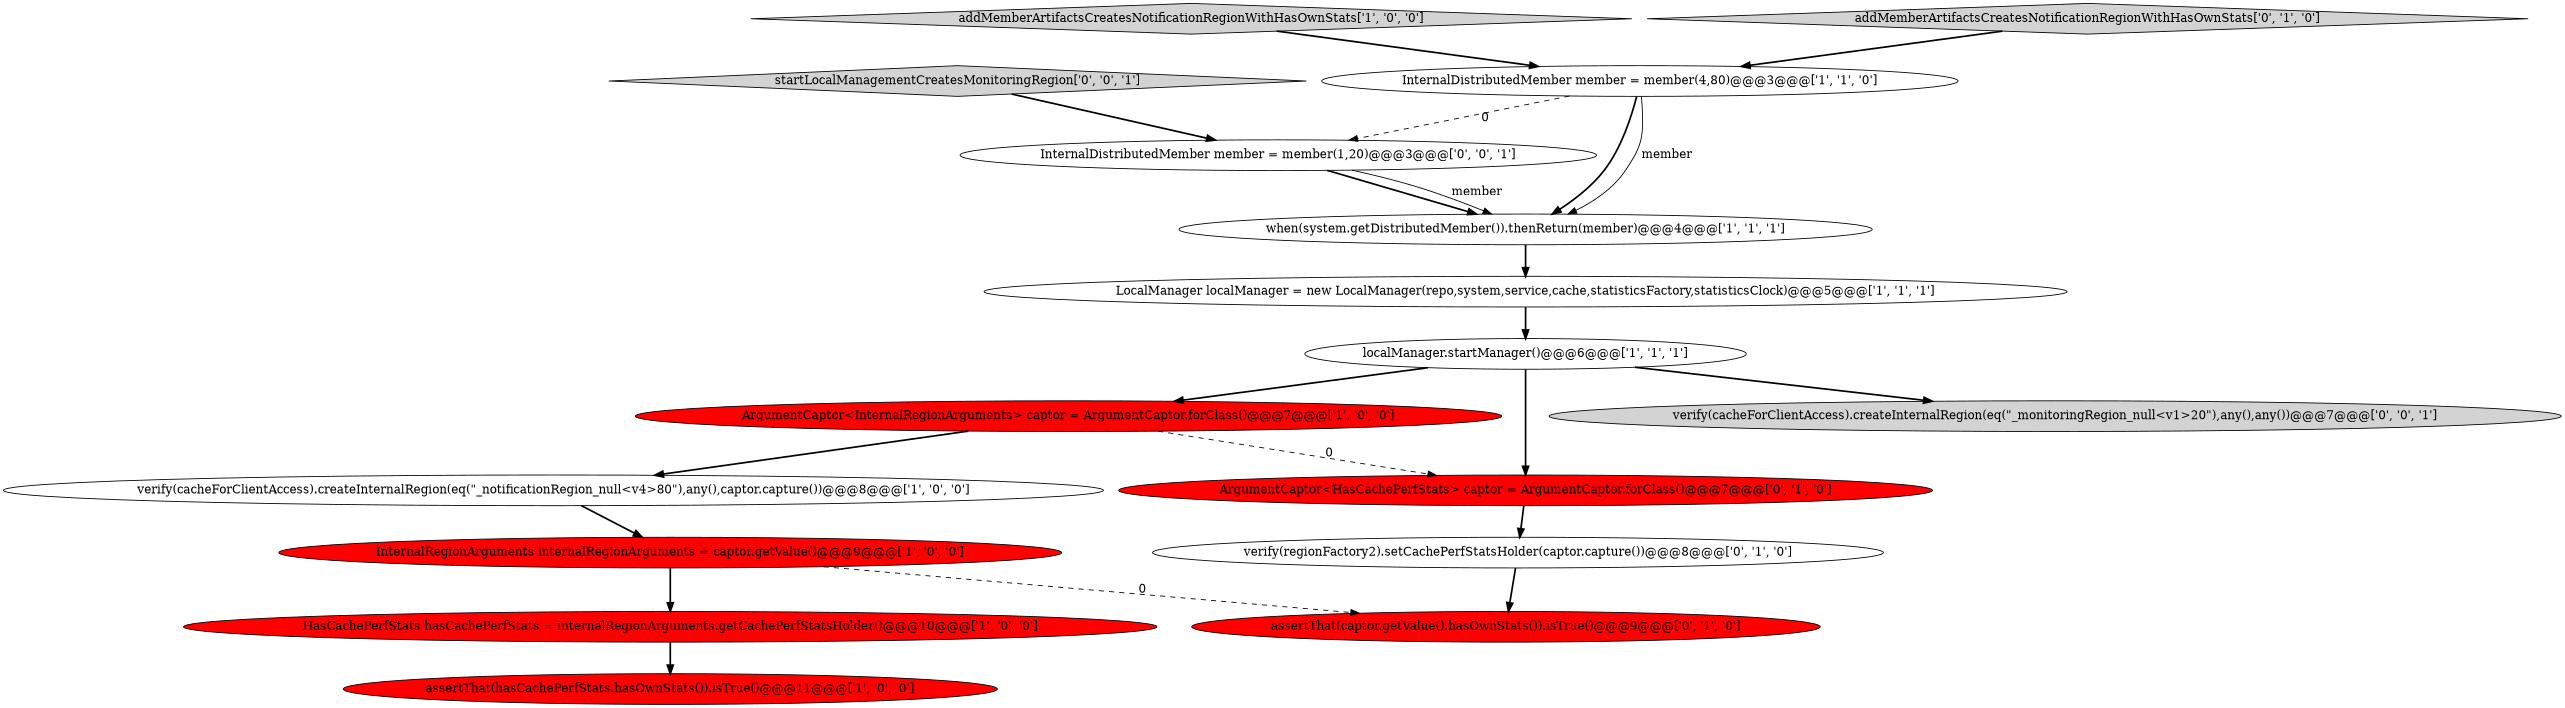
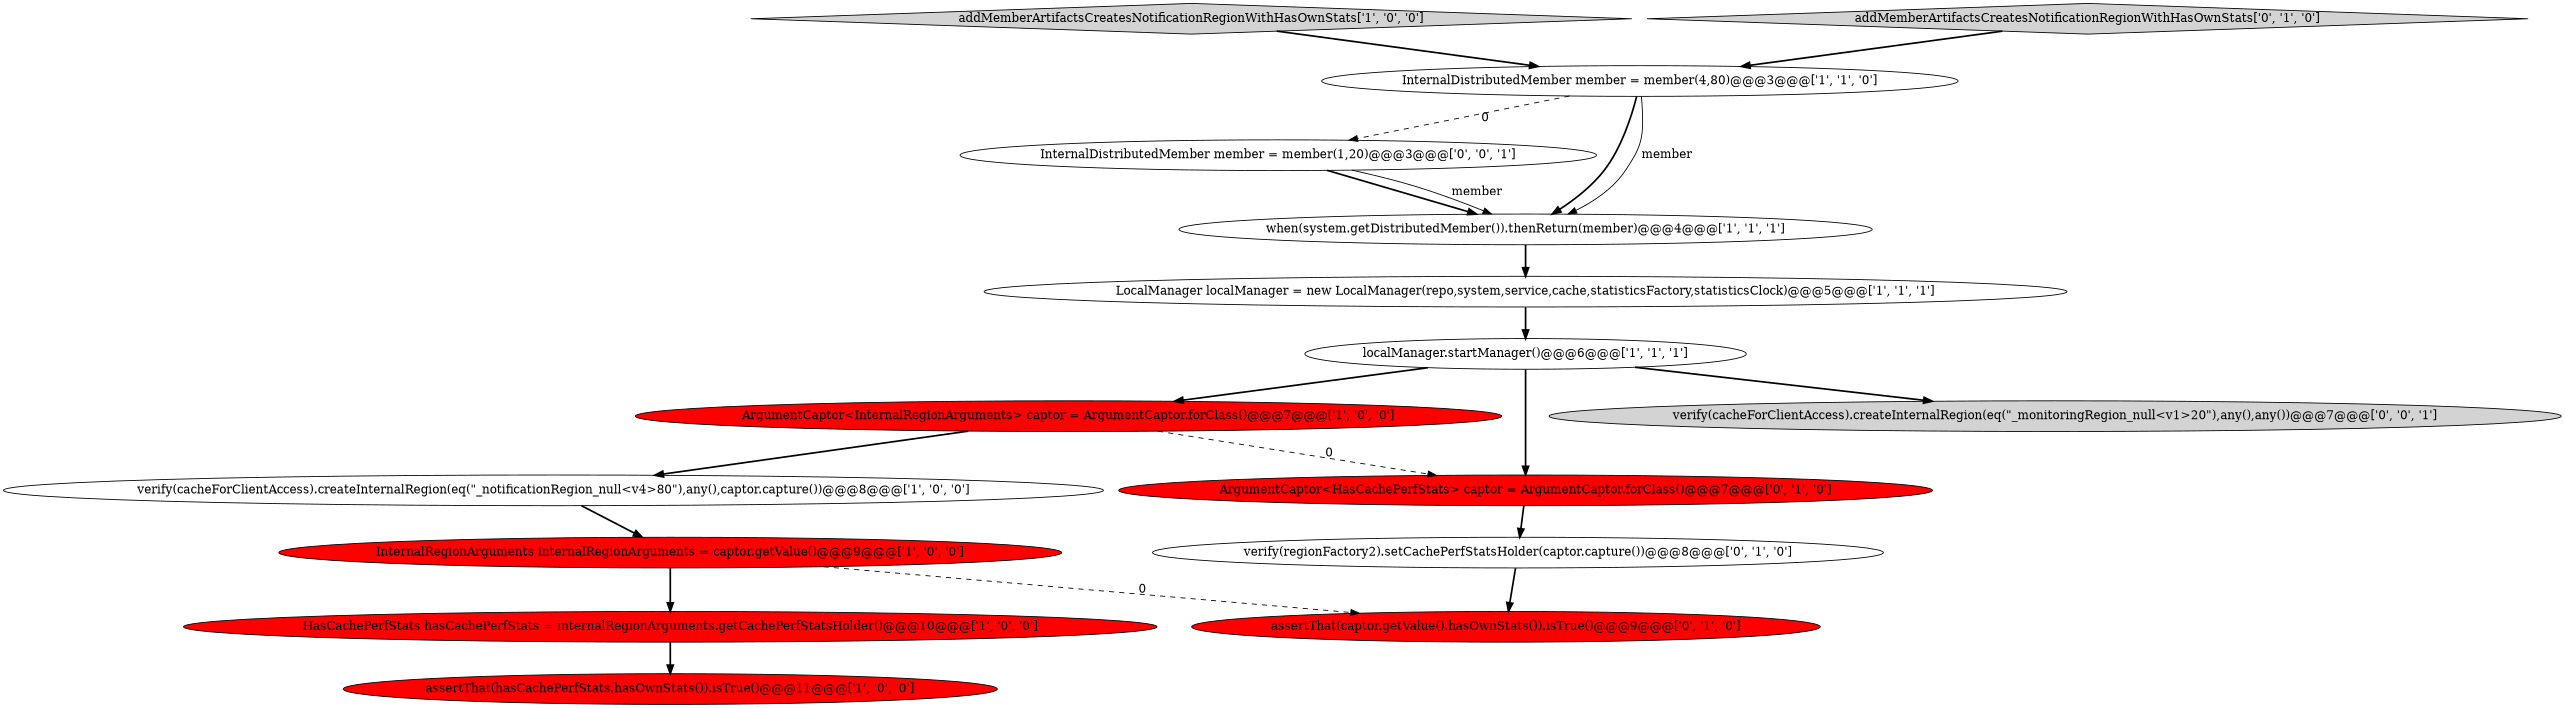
node "startLocalManagementCreatesMonitoringRegion['0', '0', '1']": removed
